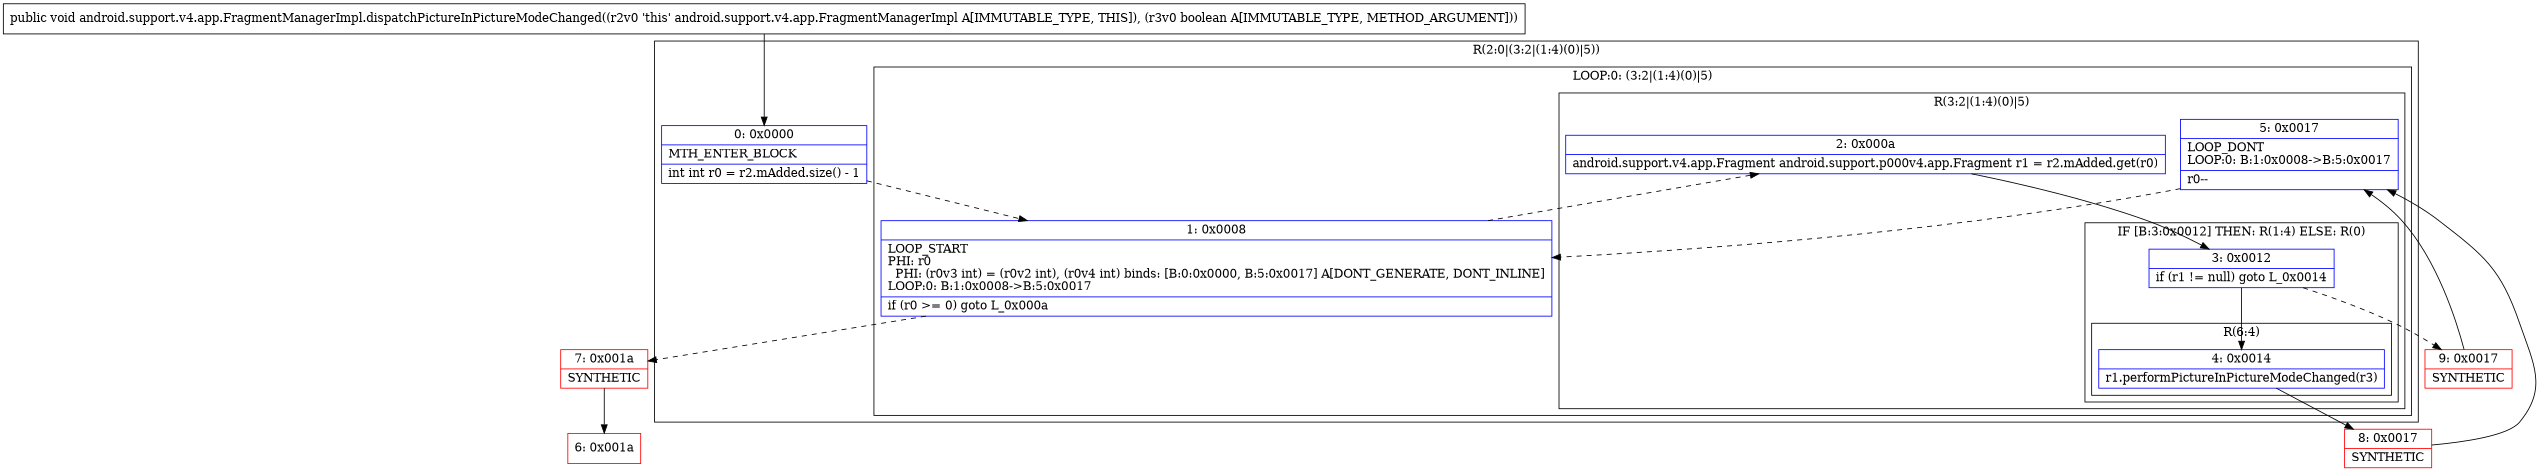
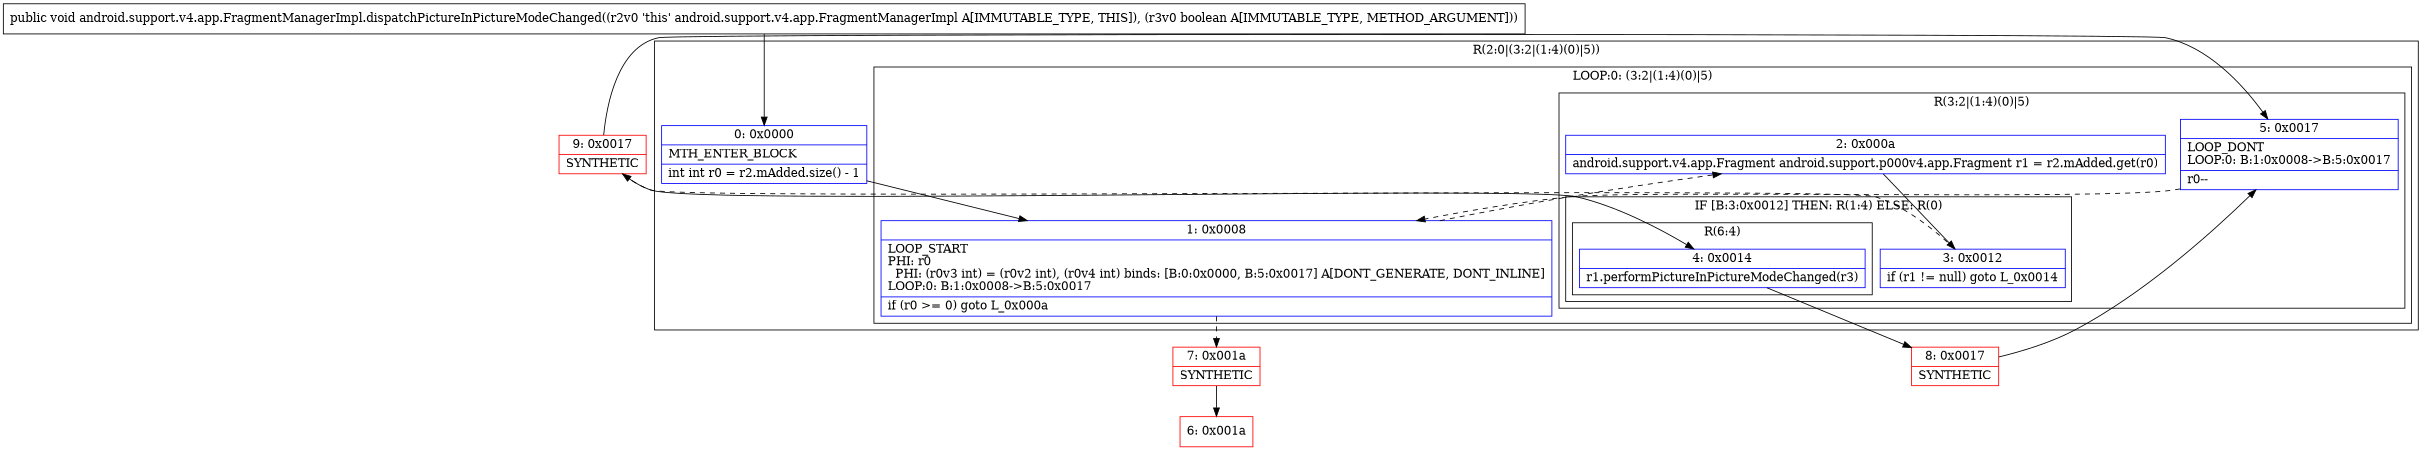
edge "0: 0x0000" -> "1: 0x0008": style dashed -> solid
edge "3: 0x0012" -> "4: 0x0014": now "9: 0x0017" -> "4: 0x0014"
